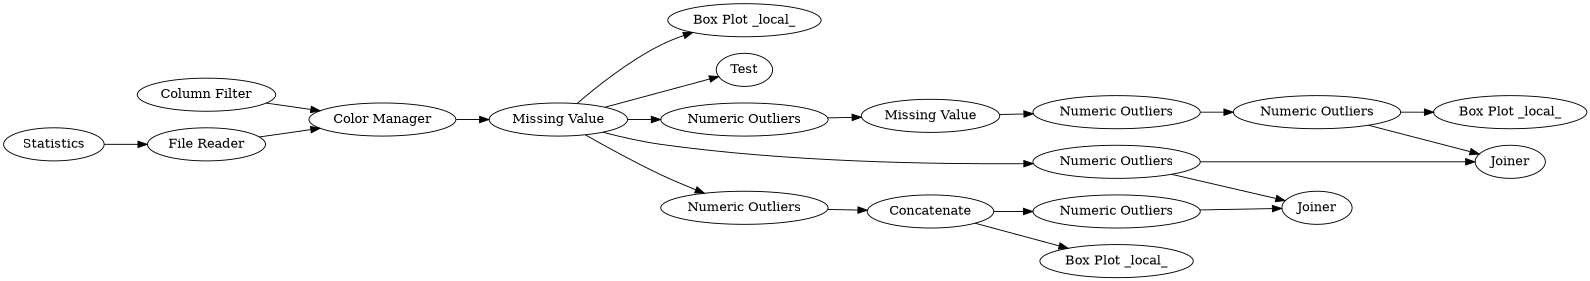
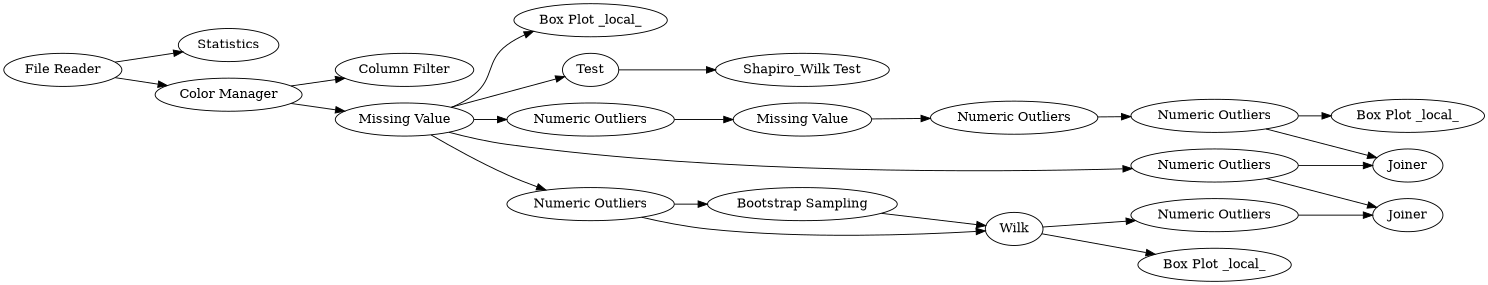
node "Shapiro_Wilk Test": added
edge "Column Filter" -> "Color Manager": reversed
edge "Statistics" -> "File Reader": reversed
node "Bootstrap Sampling": added
node "Concatenate": label "Concatenate" -> "Wilk"
